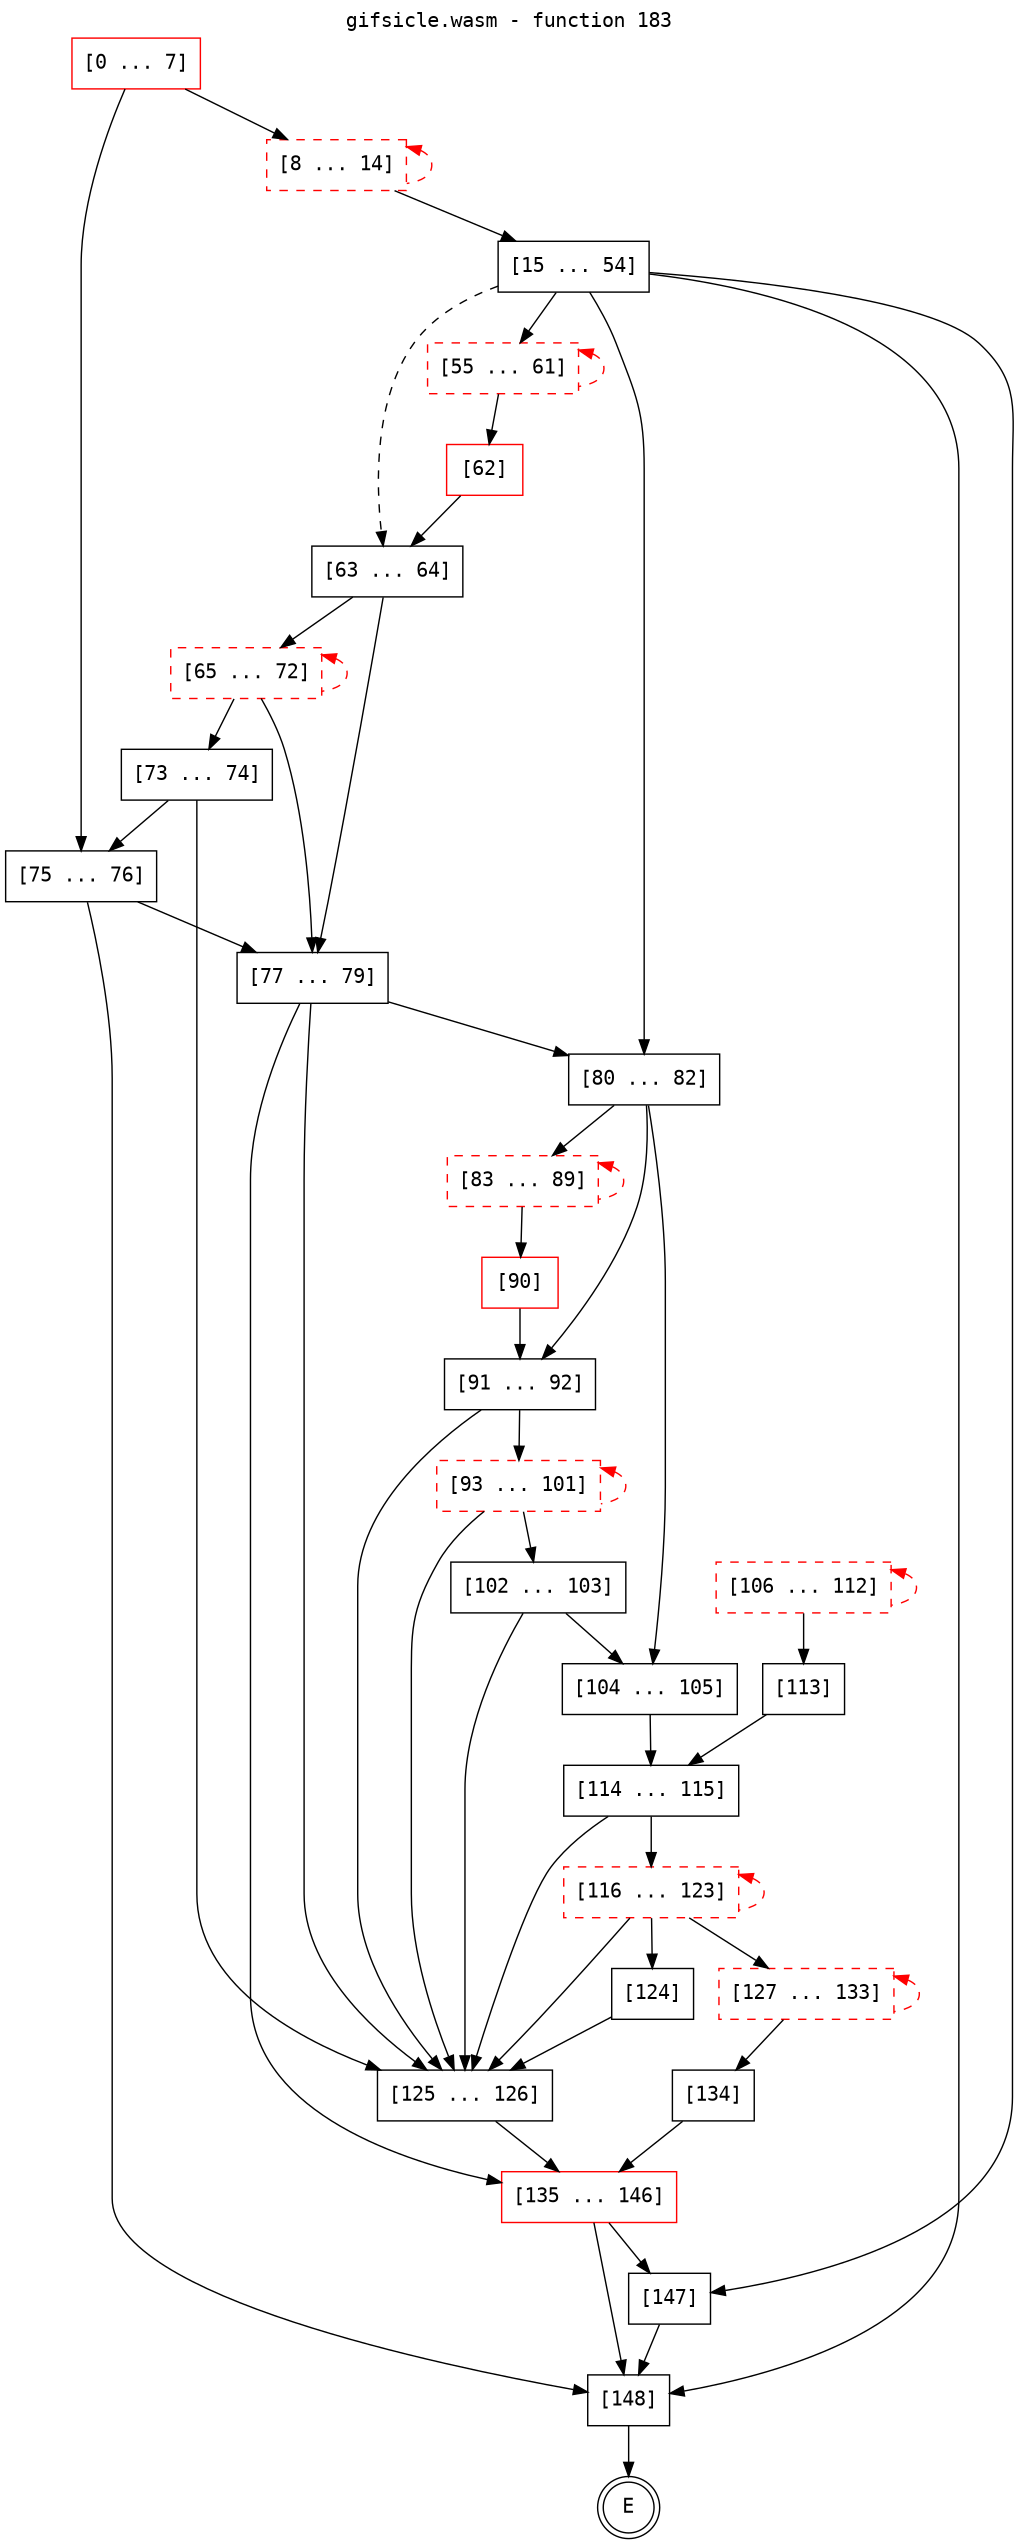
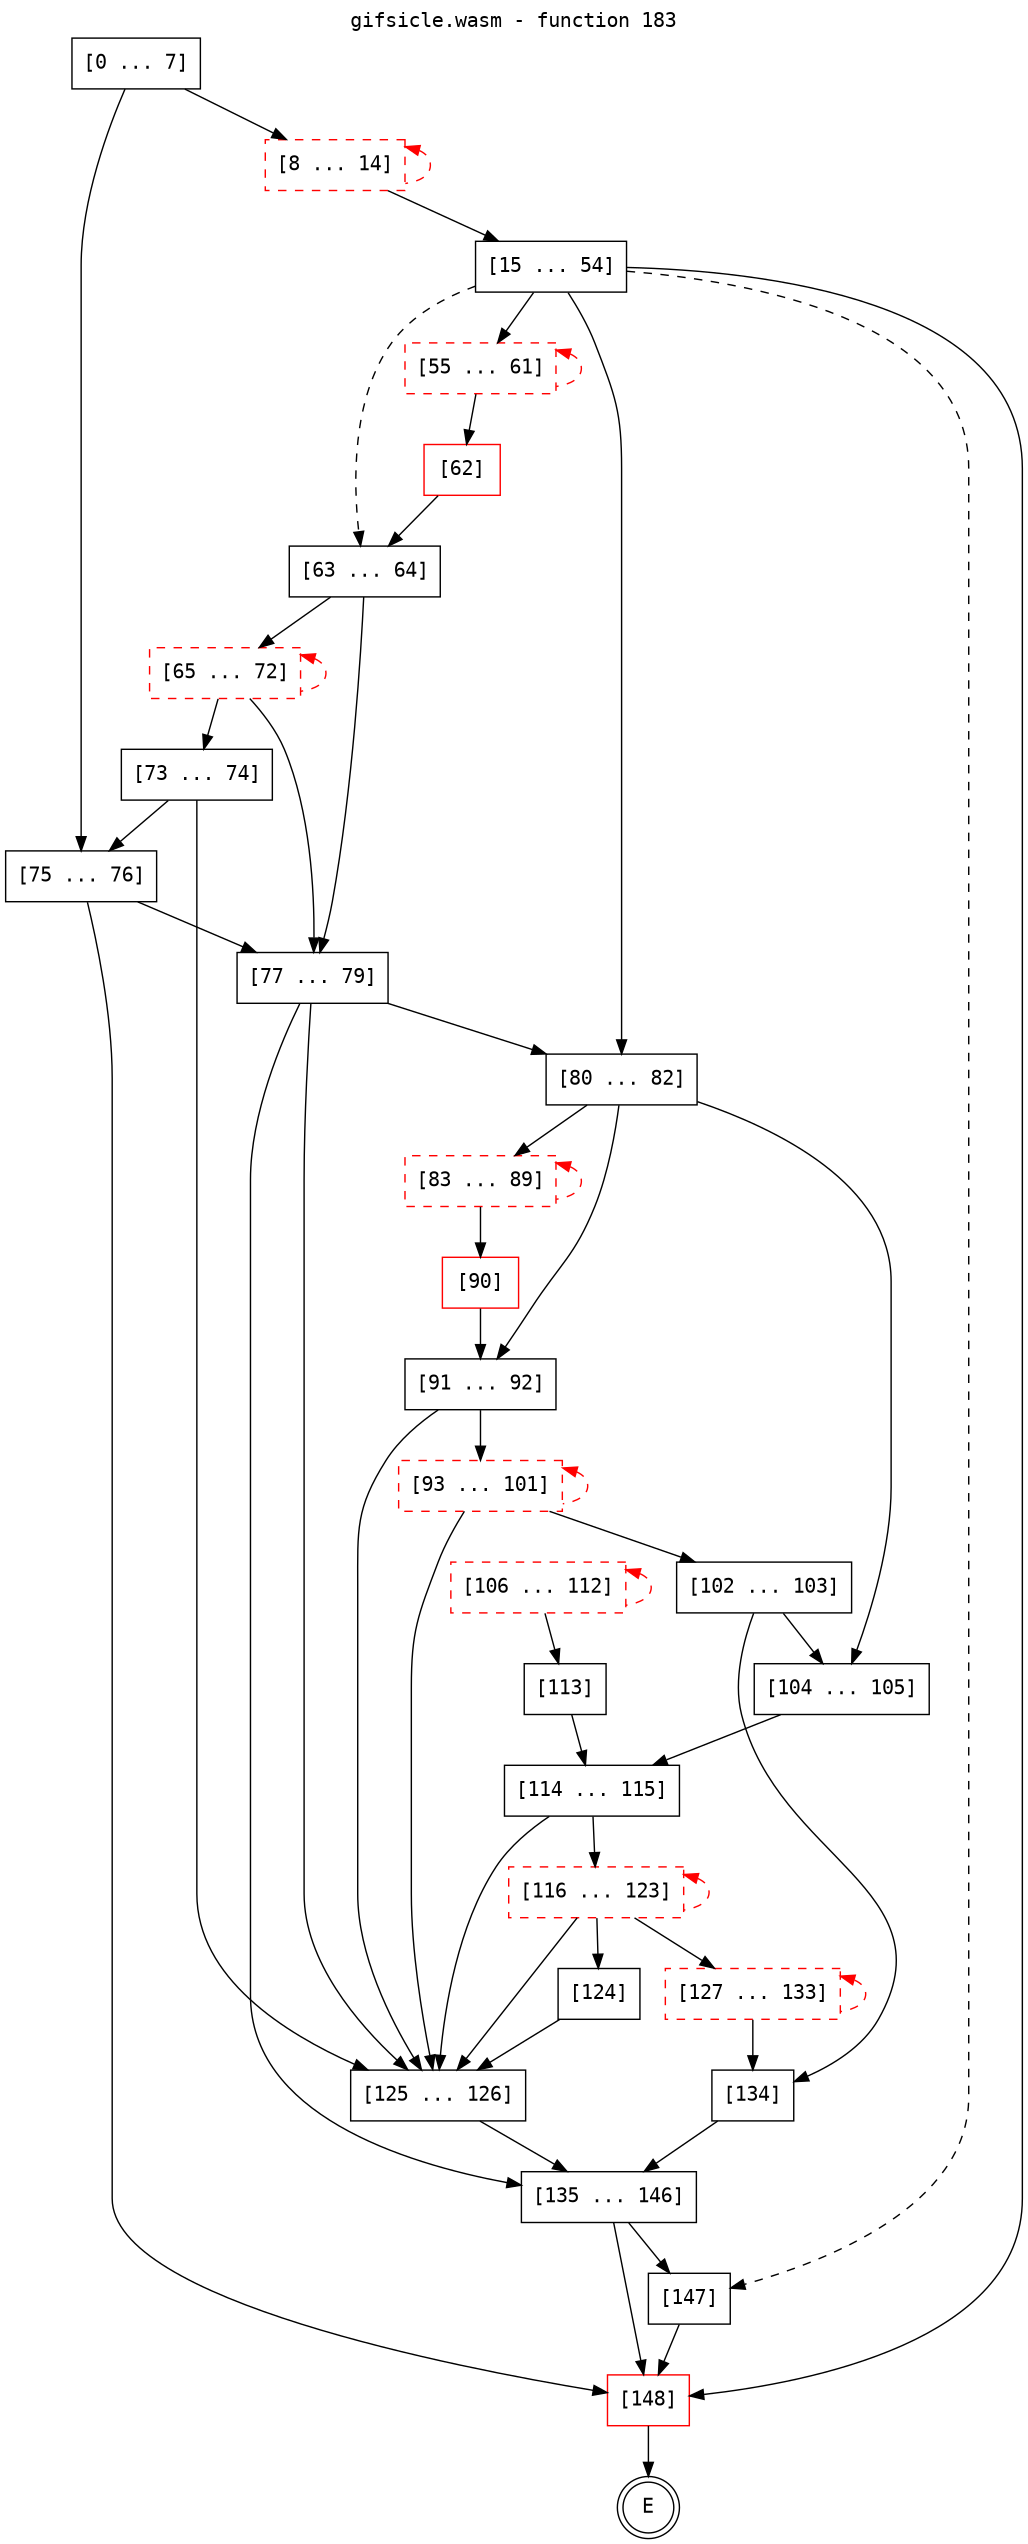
node "[0 ... 7]": color red -> black
edge "[15 ... 54]" -> "[147]": style solid -> dashed
edge "[102 ... 103]" -> "[125 ... 126]": now "[102 ... 103]" -> "[134]"
node "[135 ... 146]": color red -> black
node "[148]": color black -> red
